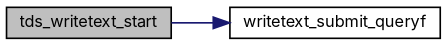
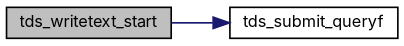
node "writetext_submit_queryf": label "writetext_submit_queryf" -> "tds_submit_queryf"
